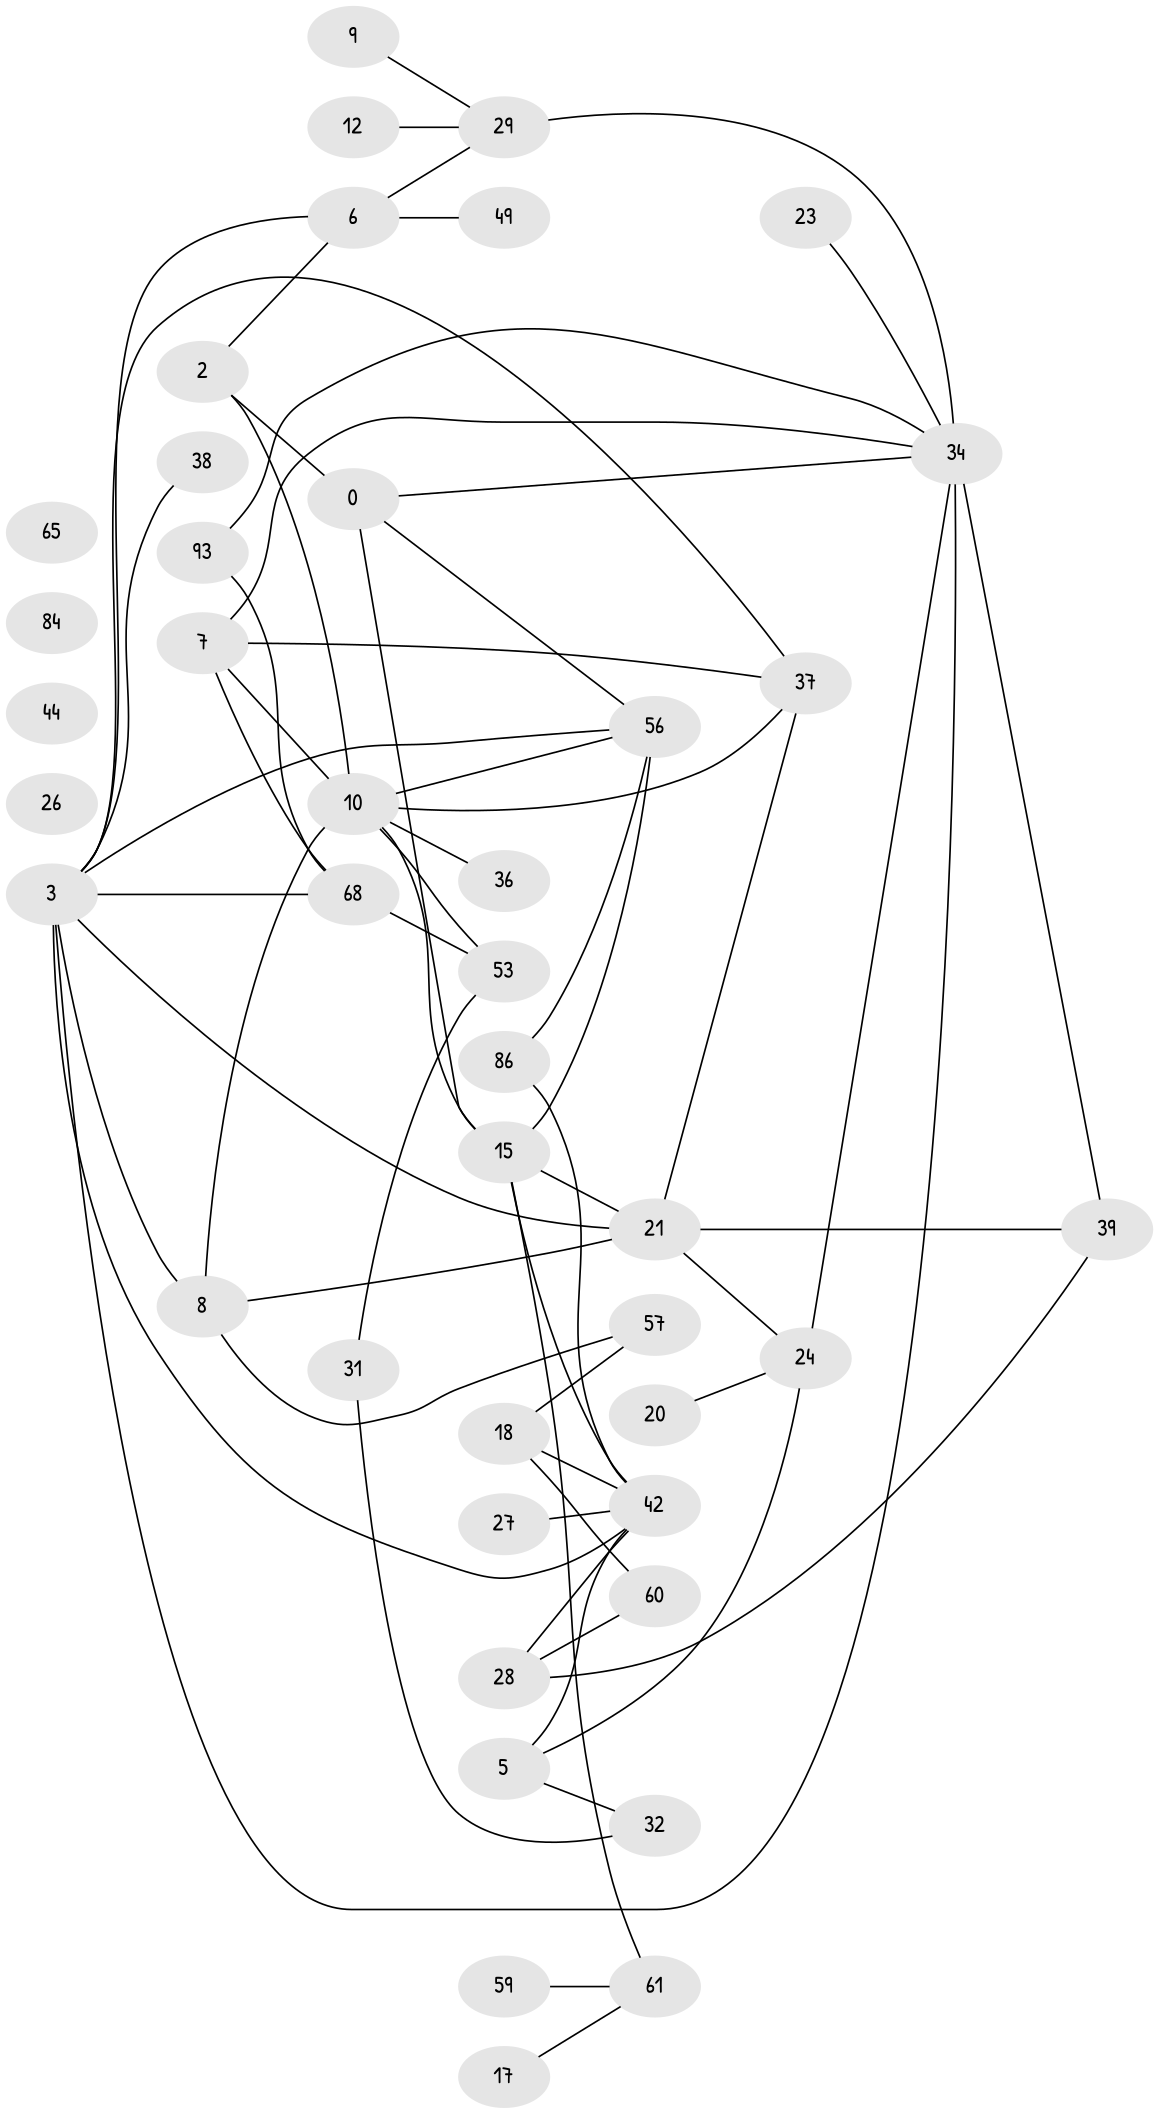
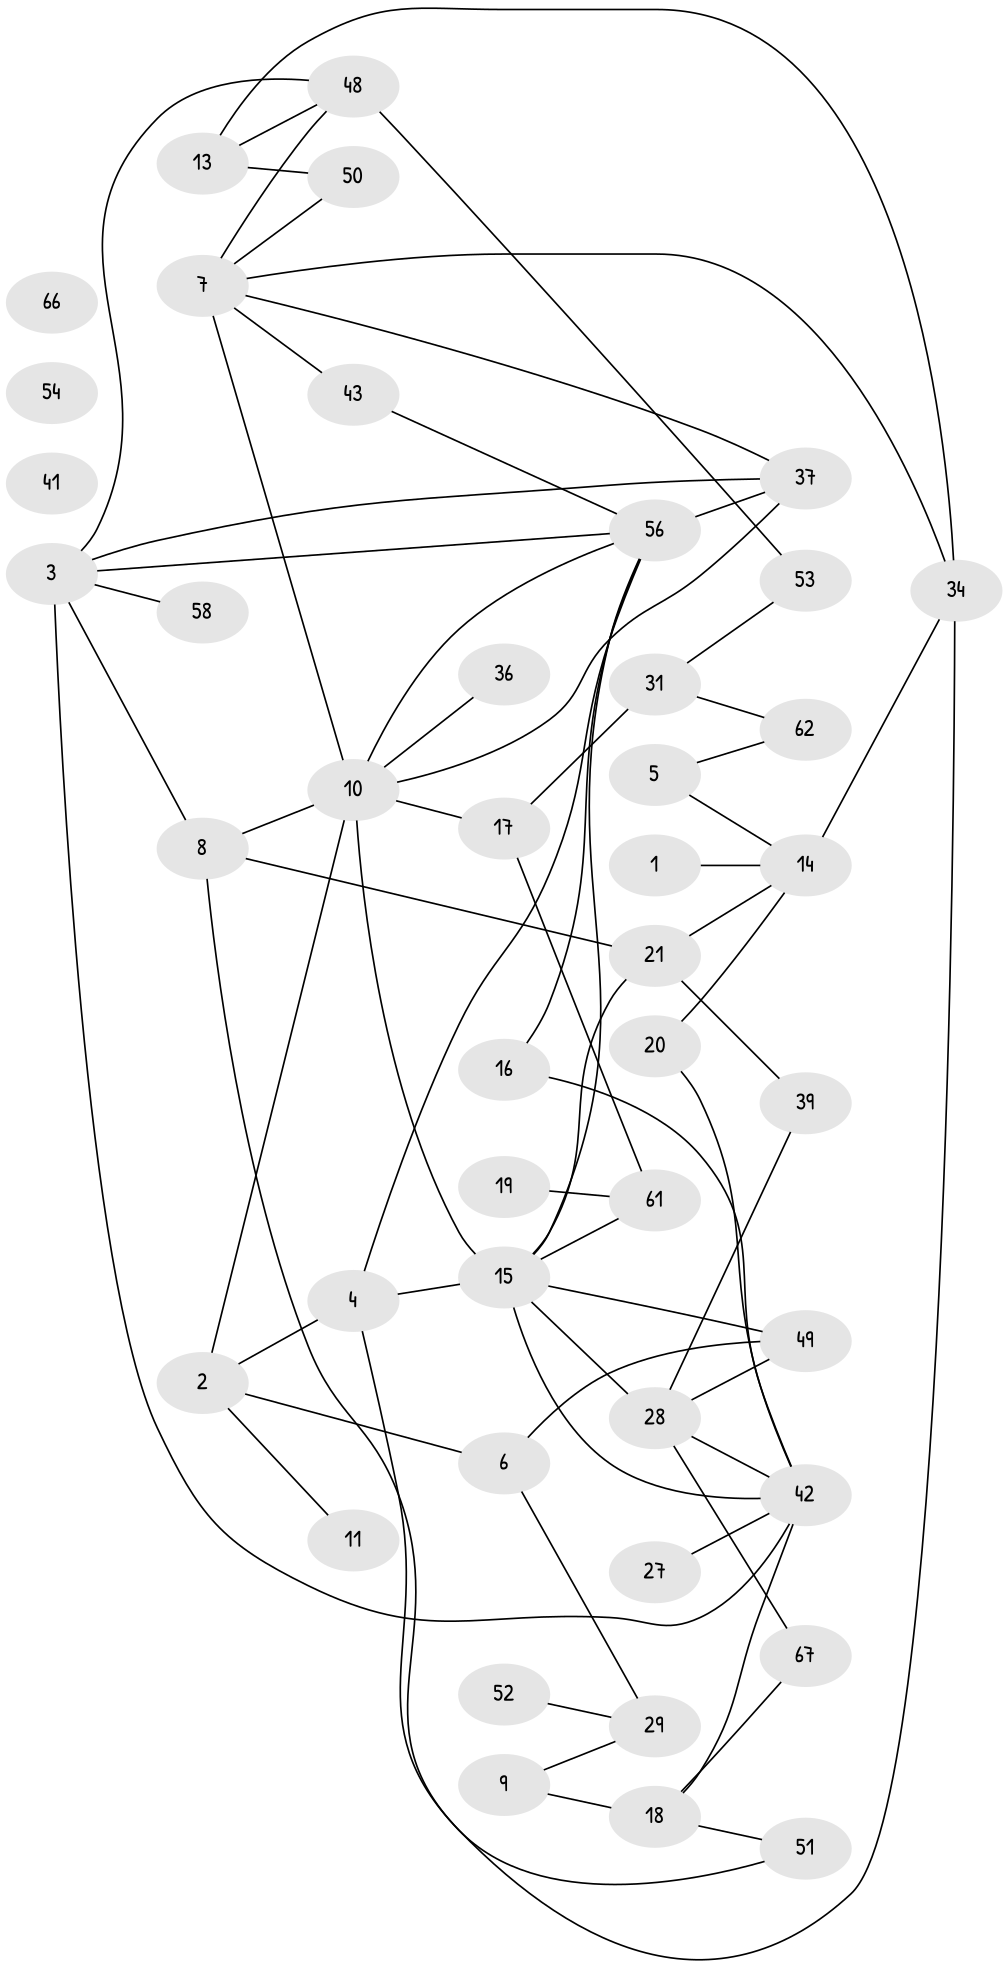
node "12": label "12" -> "52"
edge "29" -- "34": removed
node "50": added
node "23": removed
edge "6" -- "3": removed
node "43": added
node "38": label "38" -> "58"
node "0": label "0" -> "4"
node "65": label "65" -> "66"
node "93": label "93" -> "13"
node "84": label "84" -> "54"
node "44": label "44" -> "41"
edge "31" -- "17": added
node "26": removed
edge "34" -- "39": removed
node "1": added
node "68": label "68" -> "48"
edge "10" -- "53": now "10" -- "17"
edge "37" -- "21": now "37" -- "56"
node "86": label "86" -> "16"
edge "3" -- "21": removed
edge "15" -- "49": added
node "57": label "57" -> "51"
edge "15" -- "28": added
node "24": label "24" -> "14"
edge "49" -- "28": added
node "11": added
node "60": label "60" -> "67"
edge "42" -- "5": now "42" -- "20"
edge "9" -- "18": added
node "32": label "32" -> "62"
edge "34" -- "3": removed
node "59": label "59" -> "19"
